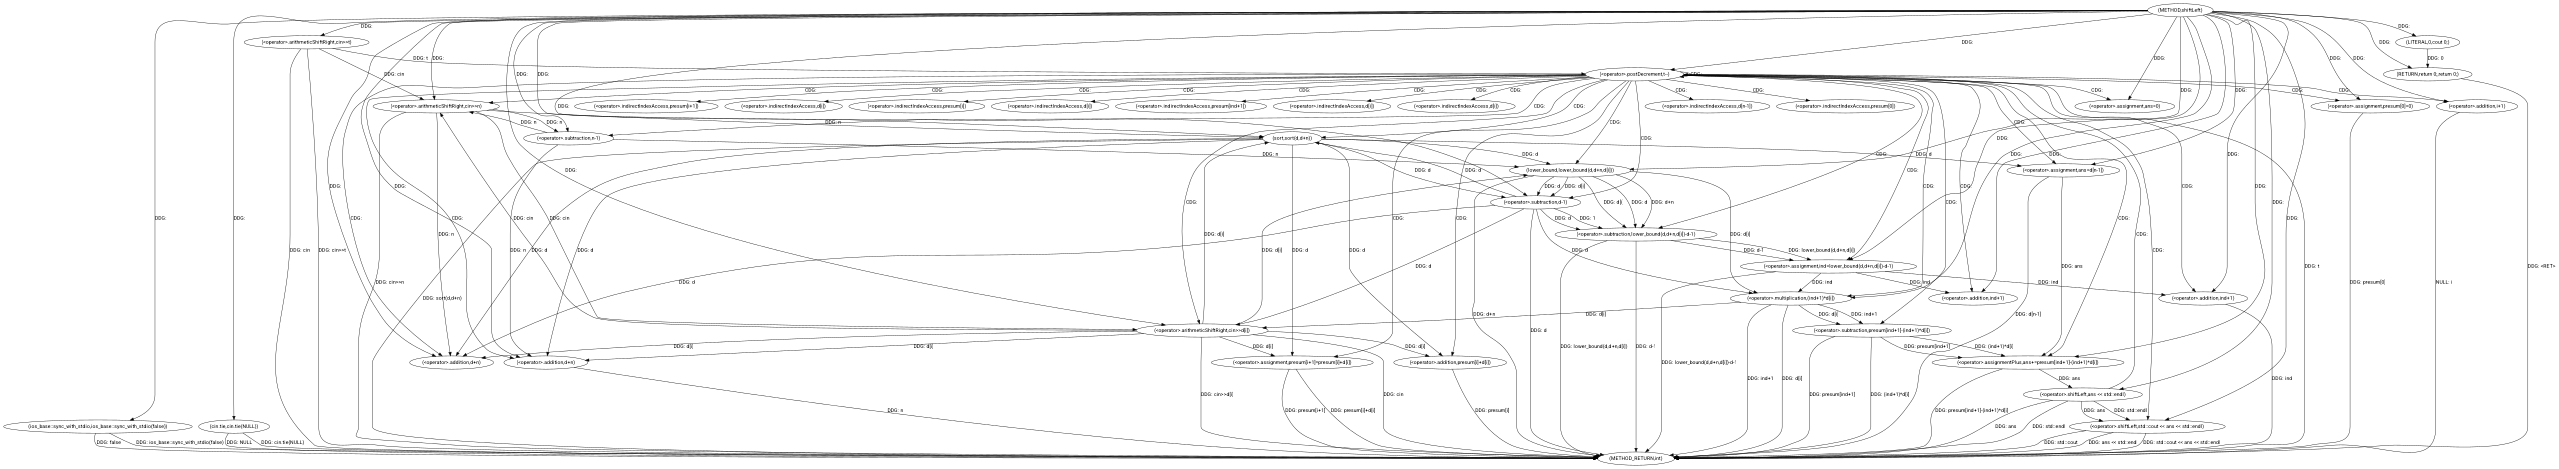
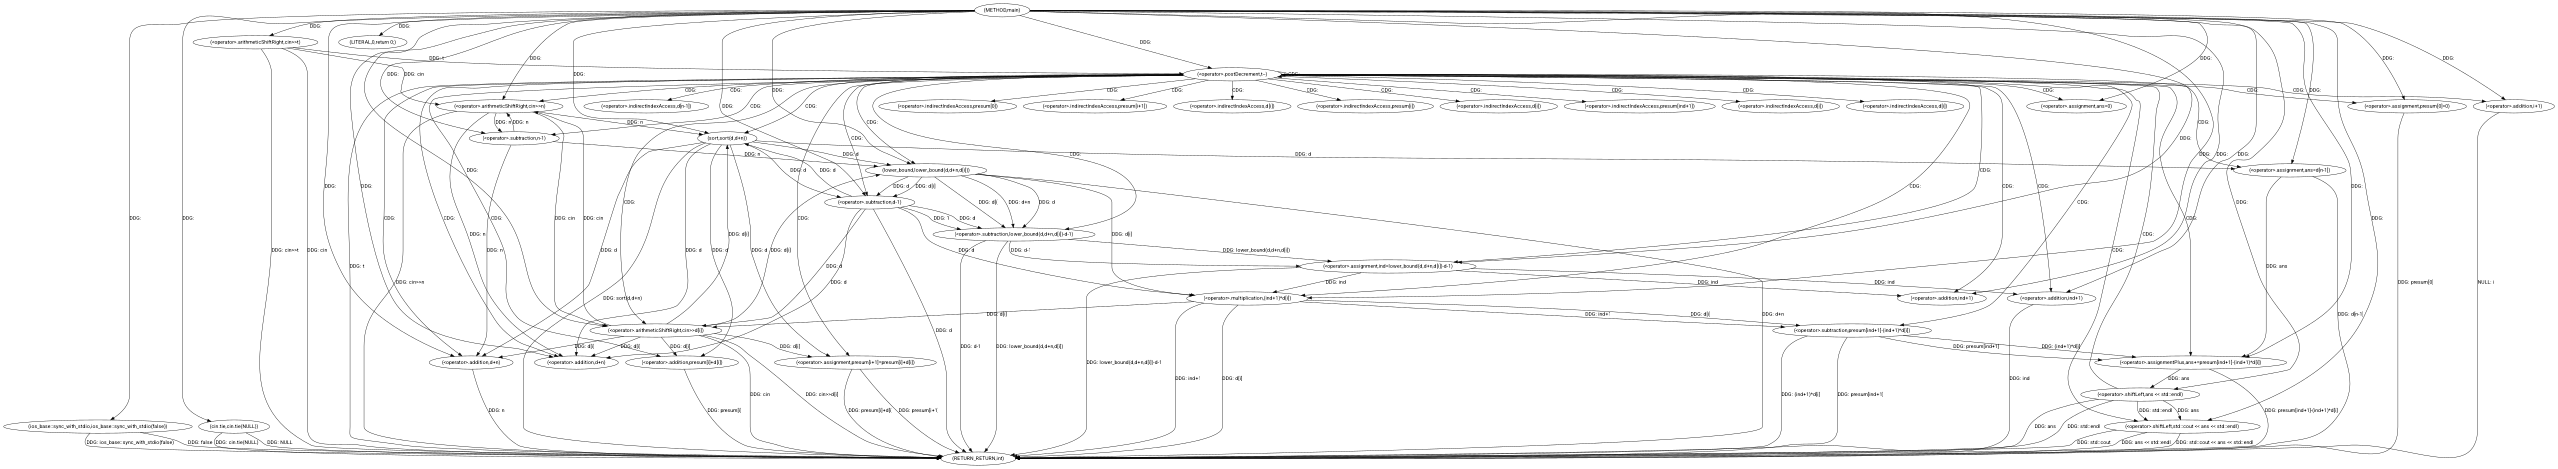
node "(METHOD,shiftLeft)": label "(METHOD,shiftLeft)" -> "(METHOD,main)"
node "(LITERAL,0,cout 0;)": label "(LITERAL,0,cout 0;)" -> "(LITERAL,0,return 0;)"
node "(RETURN,return 0;,return 0;)": removed
node "(METHOD_RETURN,int)": label "(METHOD_RETURN,int)" -> "(RETURN_RETURN,int)"
